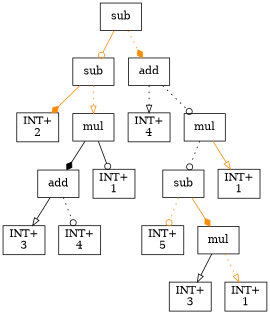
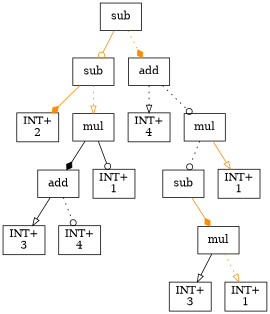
node "INT+ 5": removed
